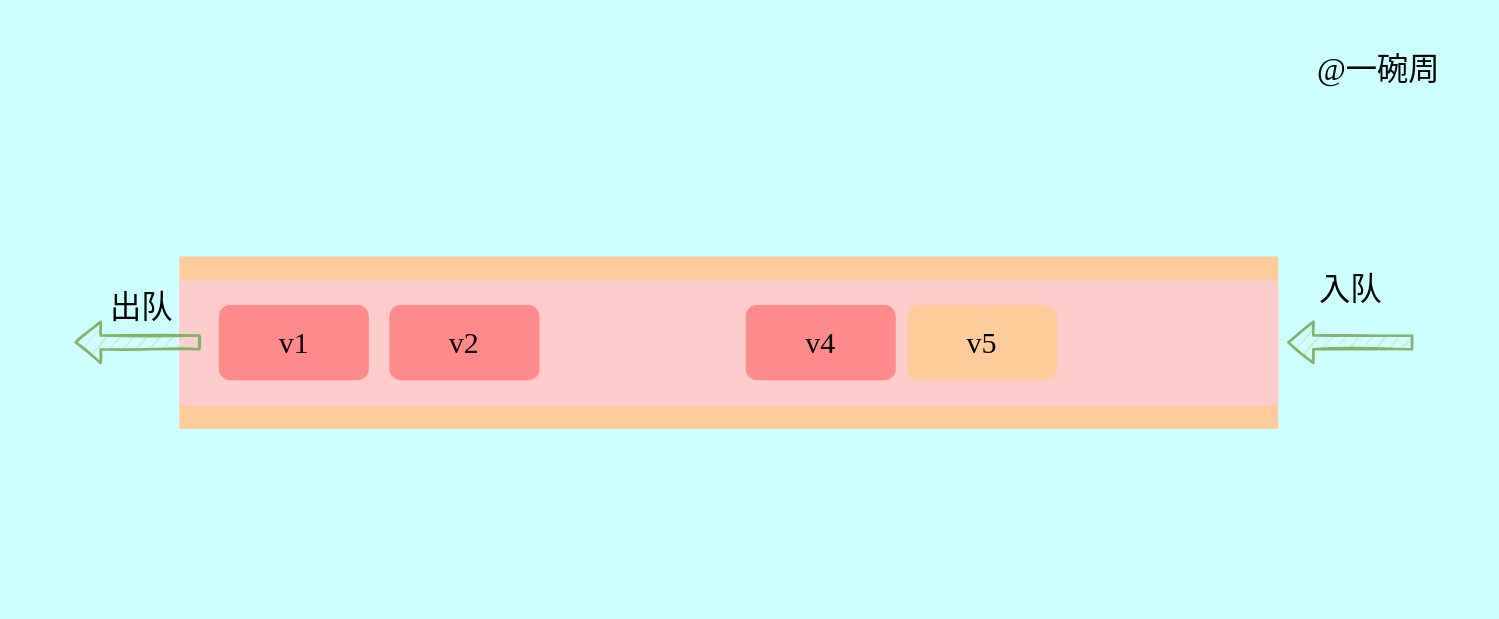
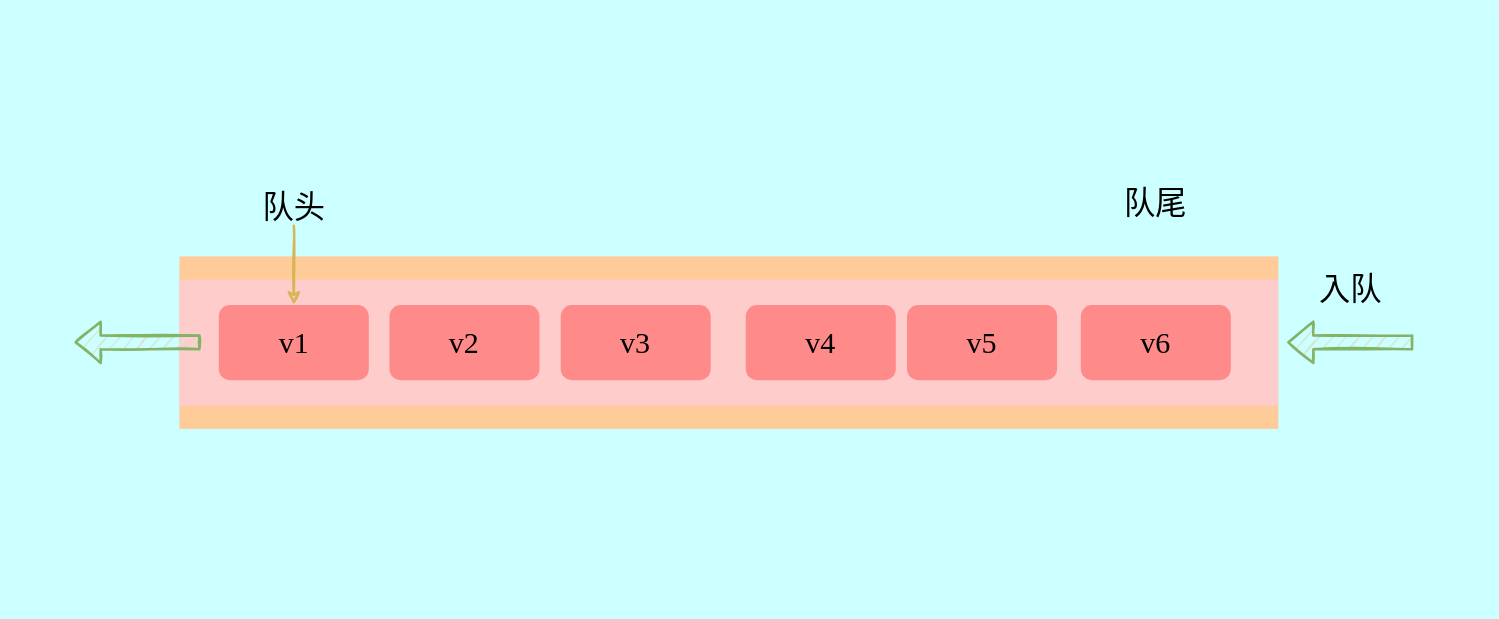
node "@一碗周": removed
node "队尾": added
node "队头": added
edge "队头" -> "v1": added
node "出队": removed
node "v3": added
node "v5": fillcolor #ffcc99 -> #ff8a8a
node "v6": added
